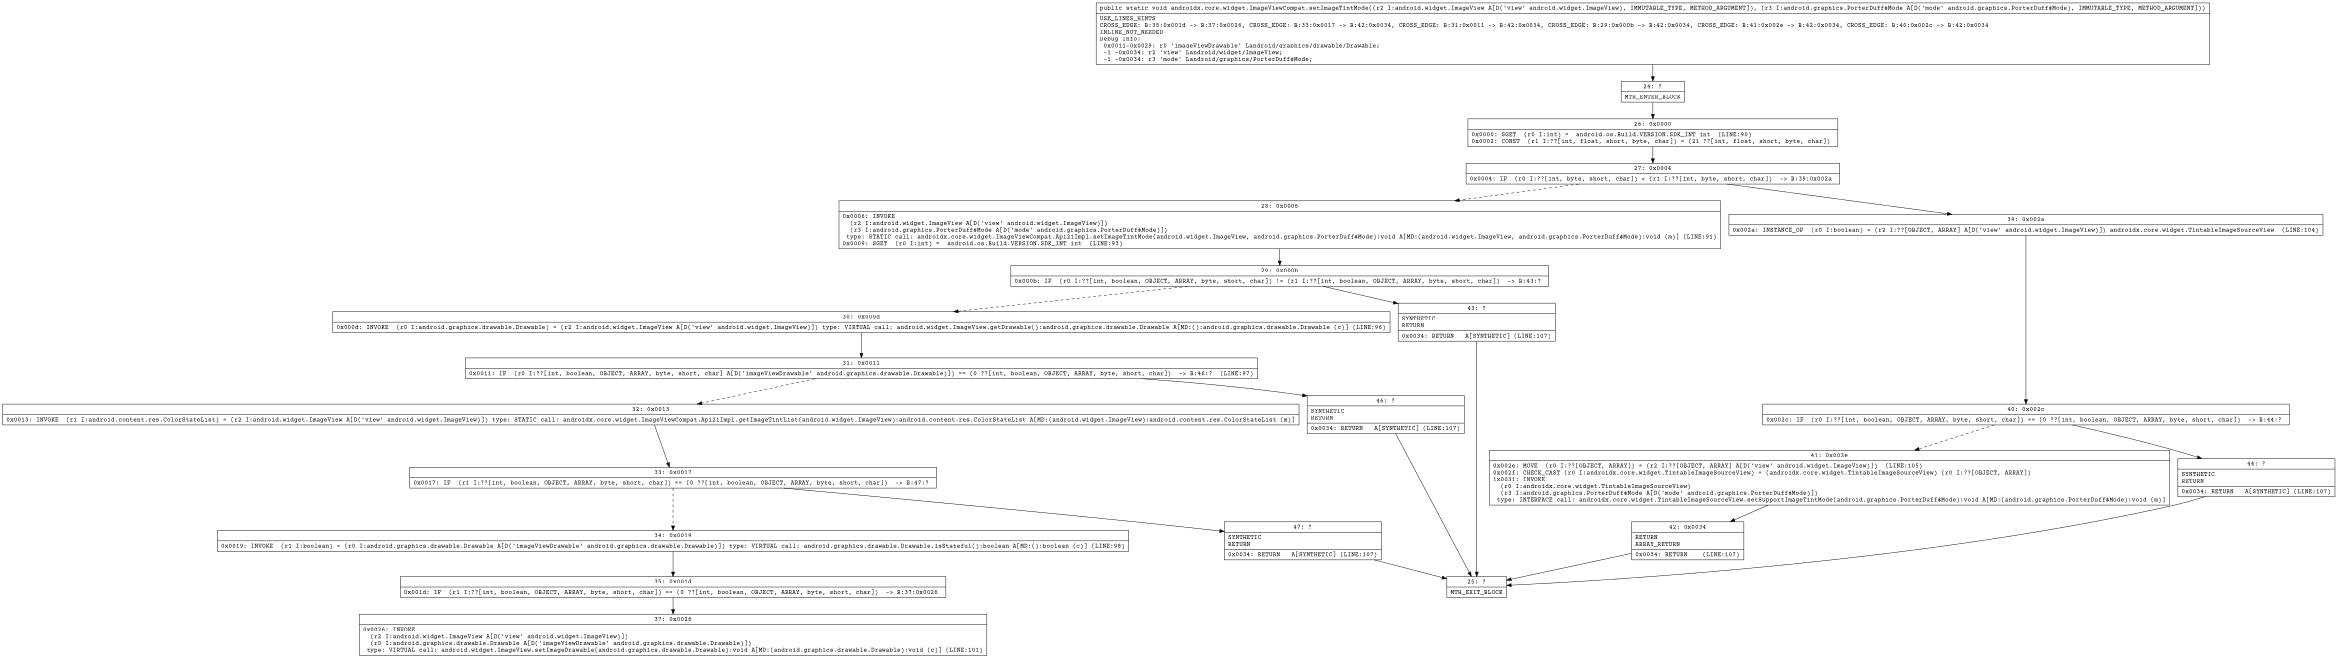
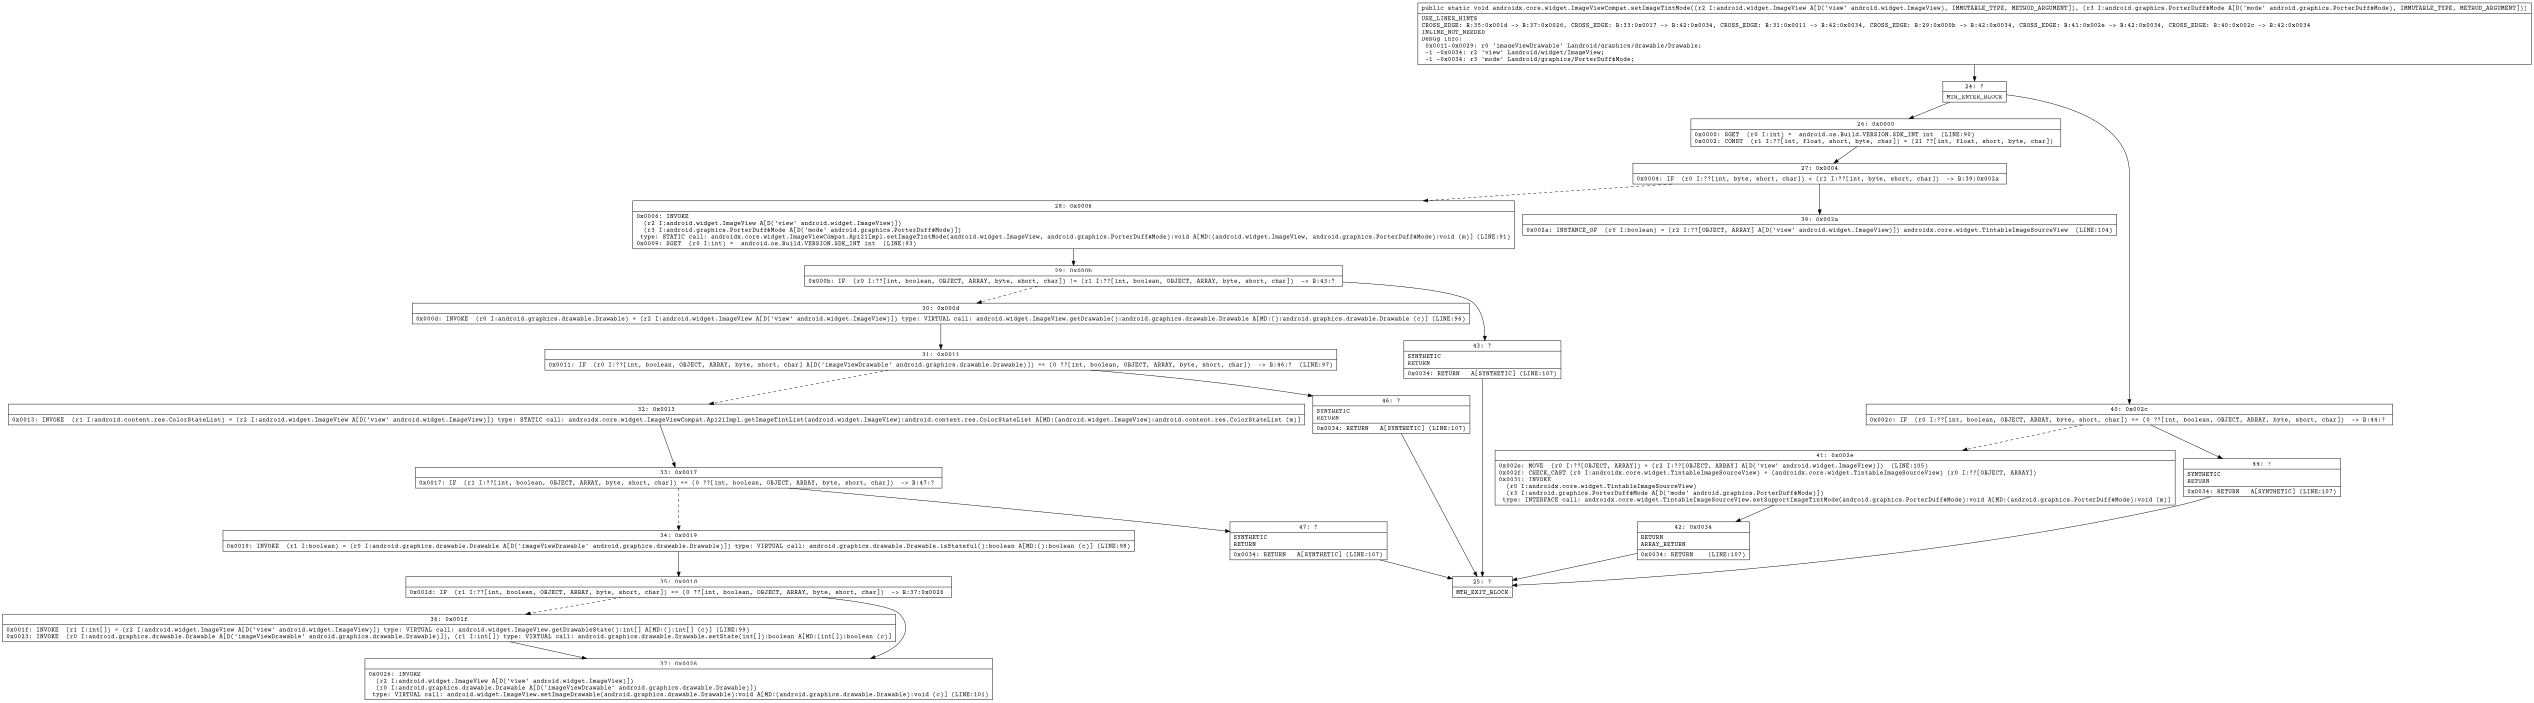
edge "39: 0x002a" -> "40: 0x002c": now "24: ?" -> "40: 0x002c"
node "41: 0x002e": text "1x0031: INVOKE" -> "0x0031: INVOKE"
node "36: 0x001f": added
